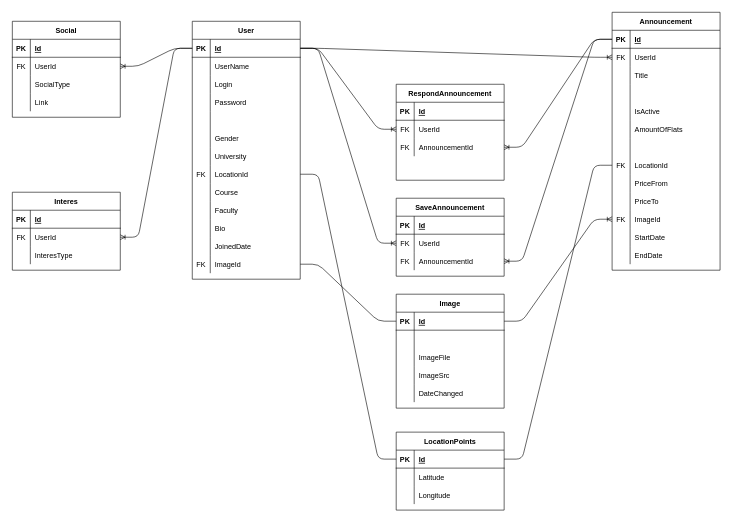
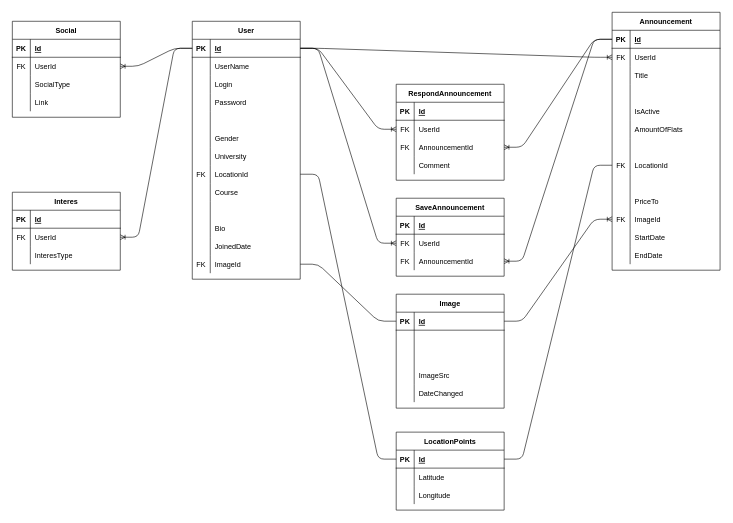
node "Comment": added
node "PriceFrom": removed
node "Faculty": removed
node "ImageFile": removed
